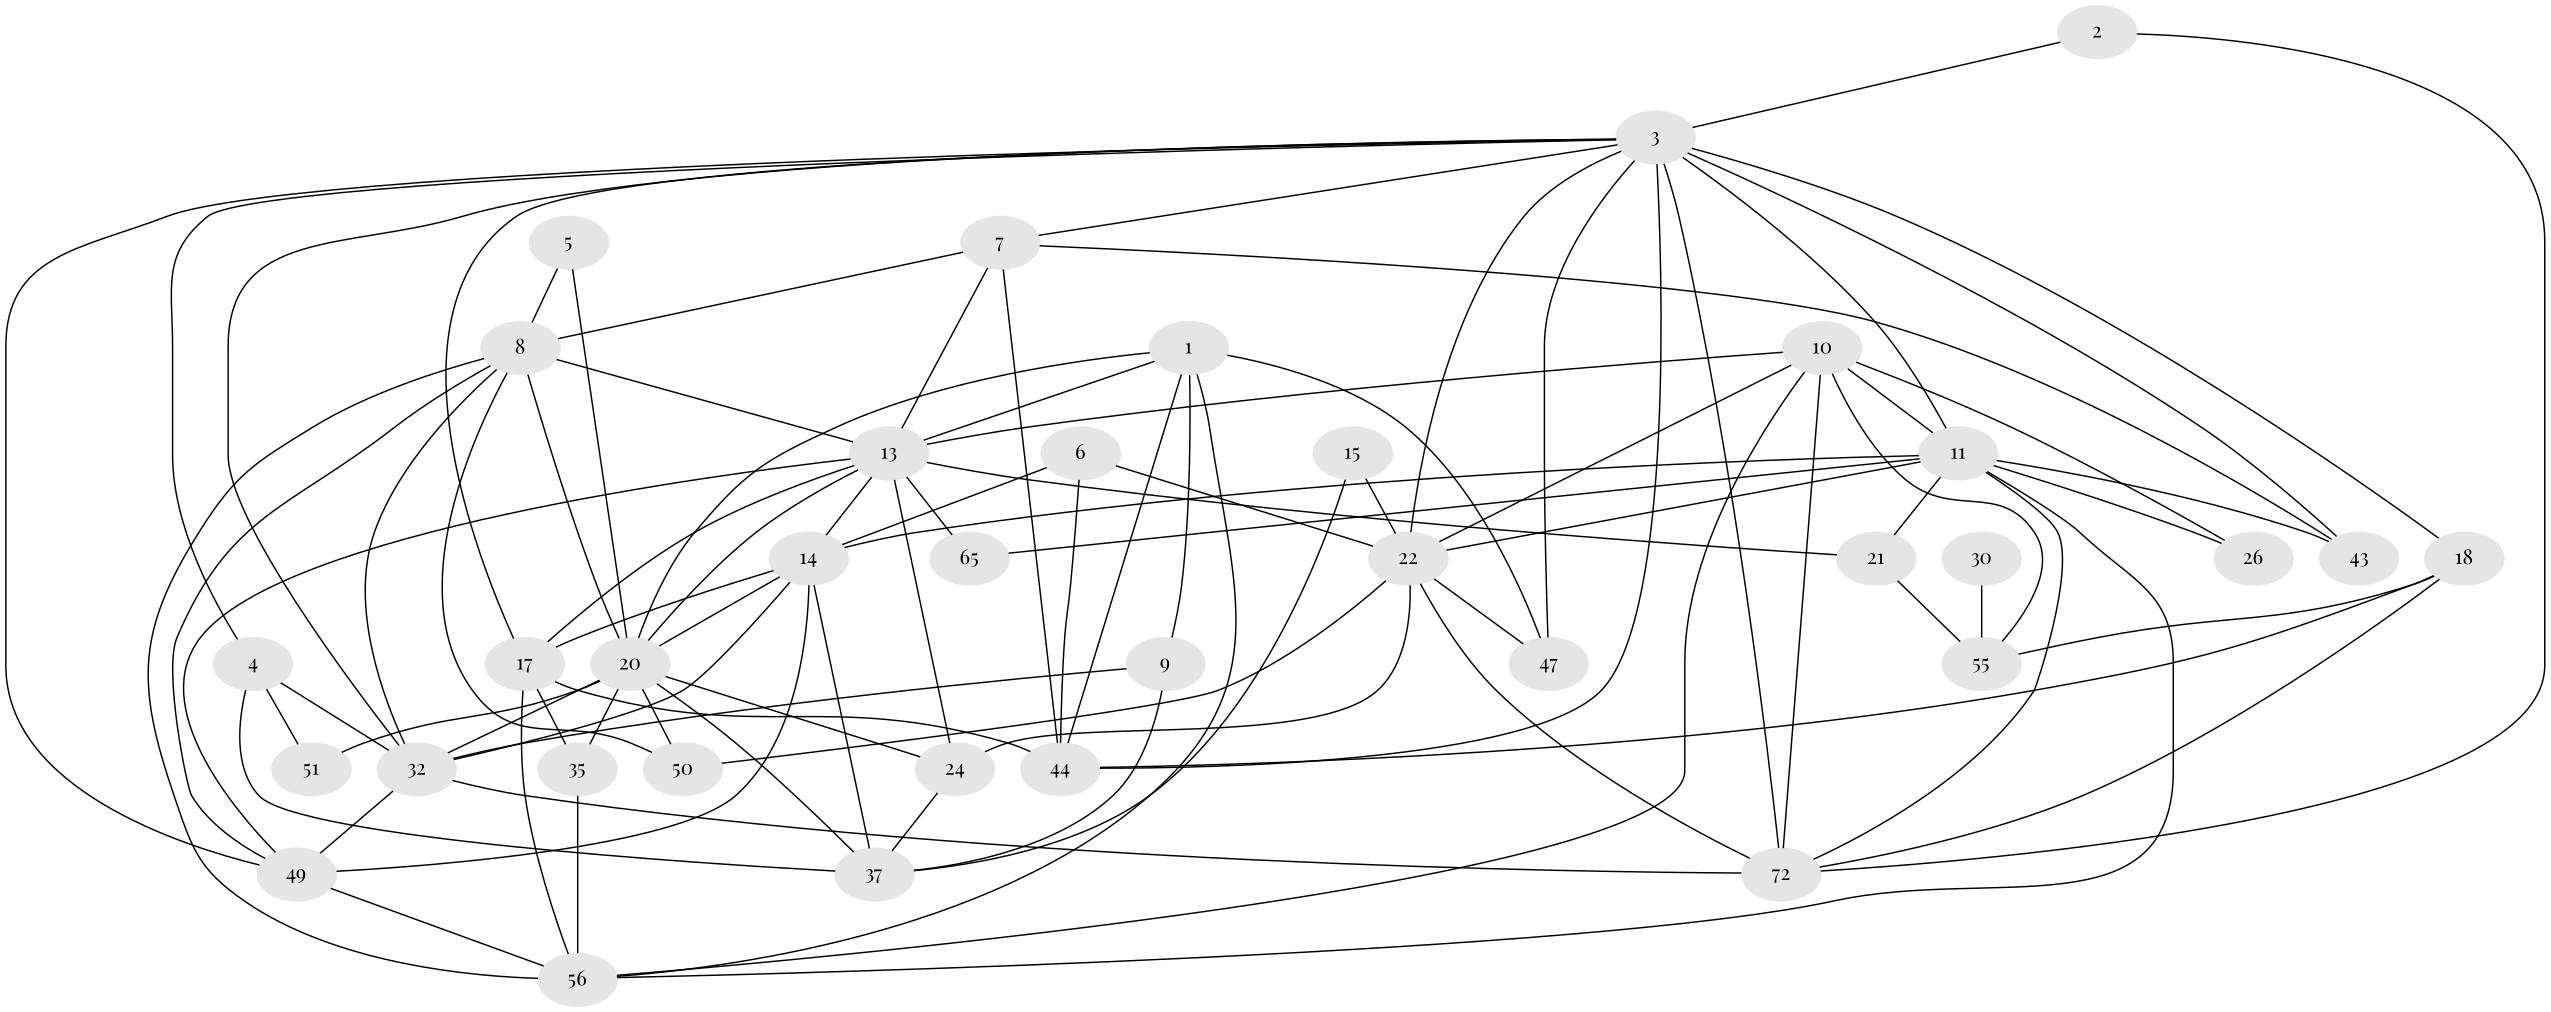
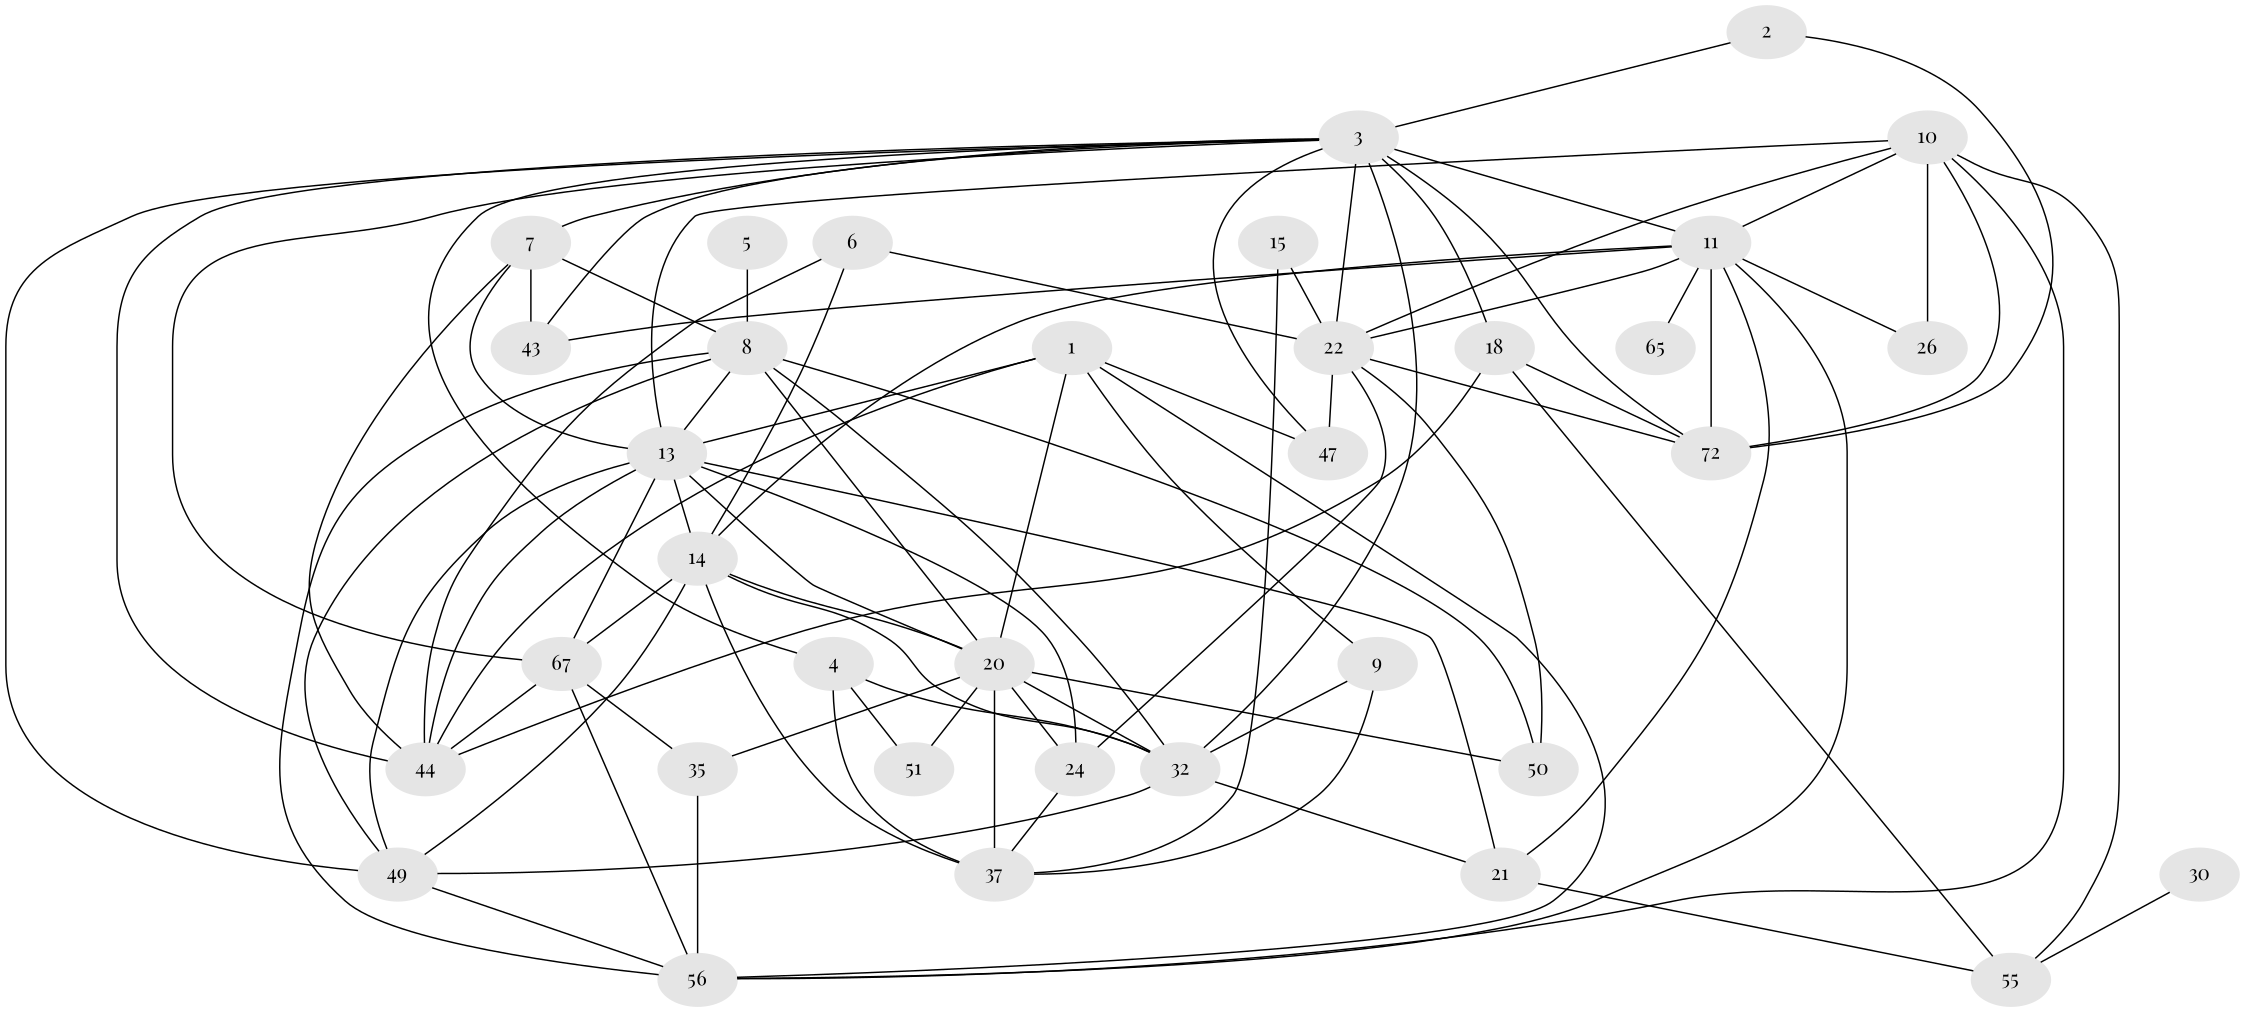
edge "5" -- "20": removed
edge "13" -- "65": now "13" -- "44"
node "17": label "17" -> "67"
edge "32" -- "72": now "32" -- "21"
